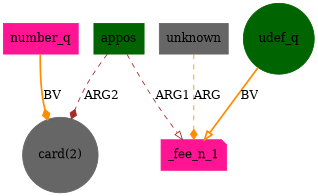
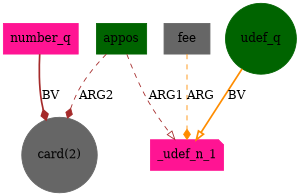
node "unknown": label "unknown" -> "fee"
edge "number_q" -> "card(2)": color darkorange -> brown
node "_fee_n_1": label "_fee_n_1" -> "_udef_n_1"
